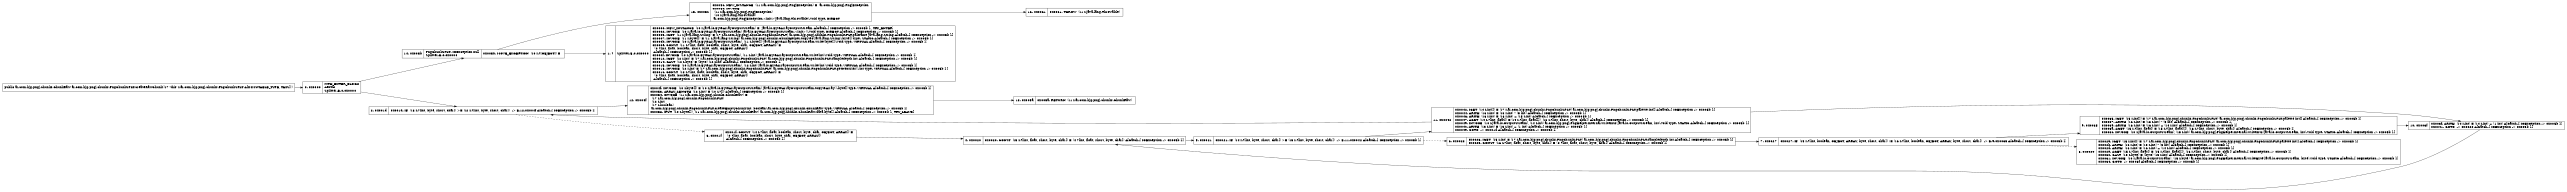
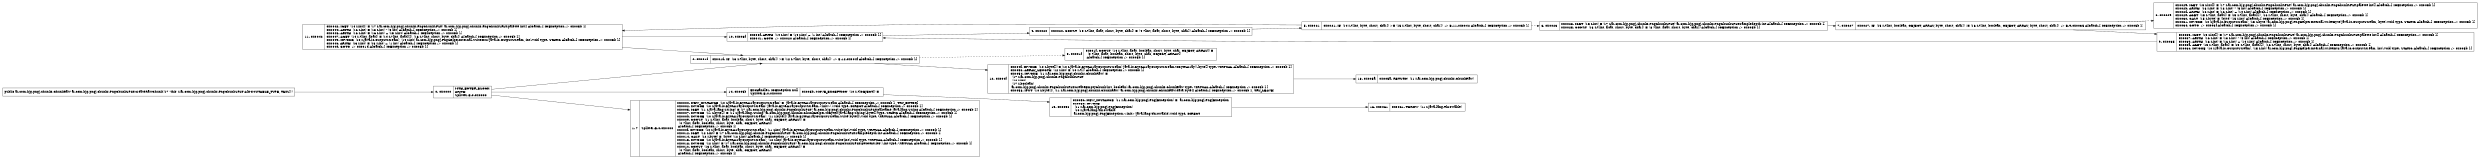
node "14: 0x005b": text "PngChunkSPLT: IOException null" -> "ExcHandler: IOException null"
edge "14: 0x005b" -> "1: ?": now "0: 0x0000" -> "1: ?"
edge "3: 0x001f" -> "4: 0x0020": removed
